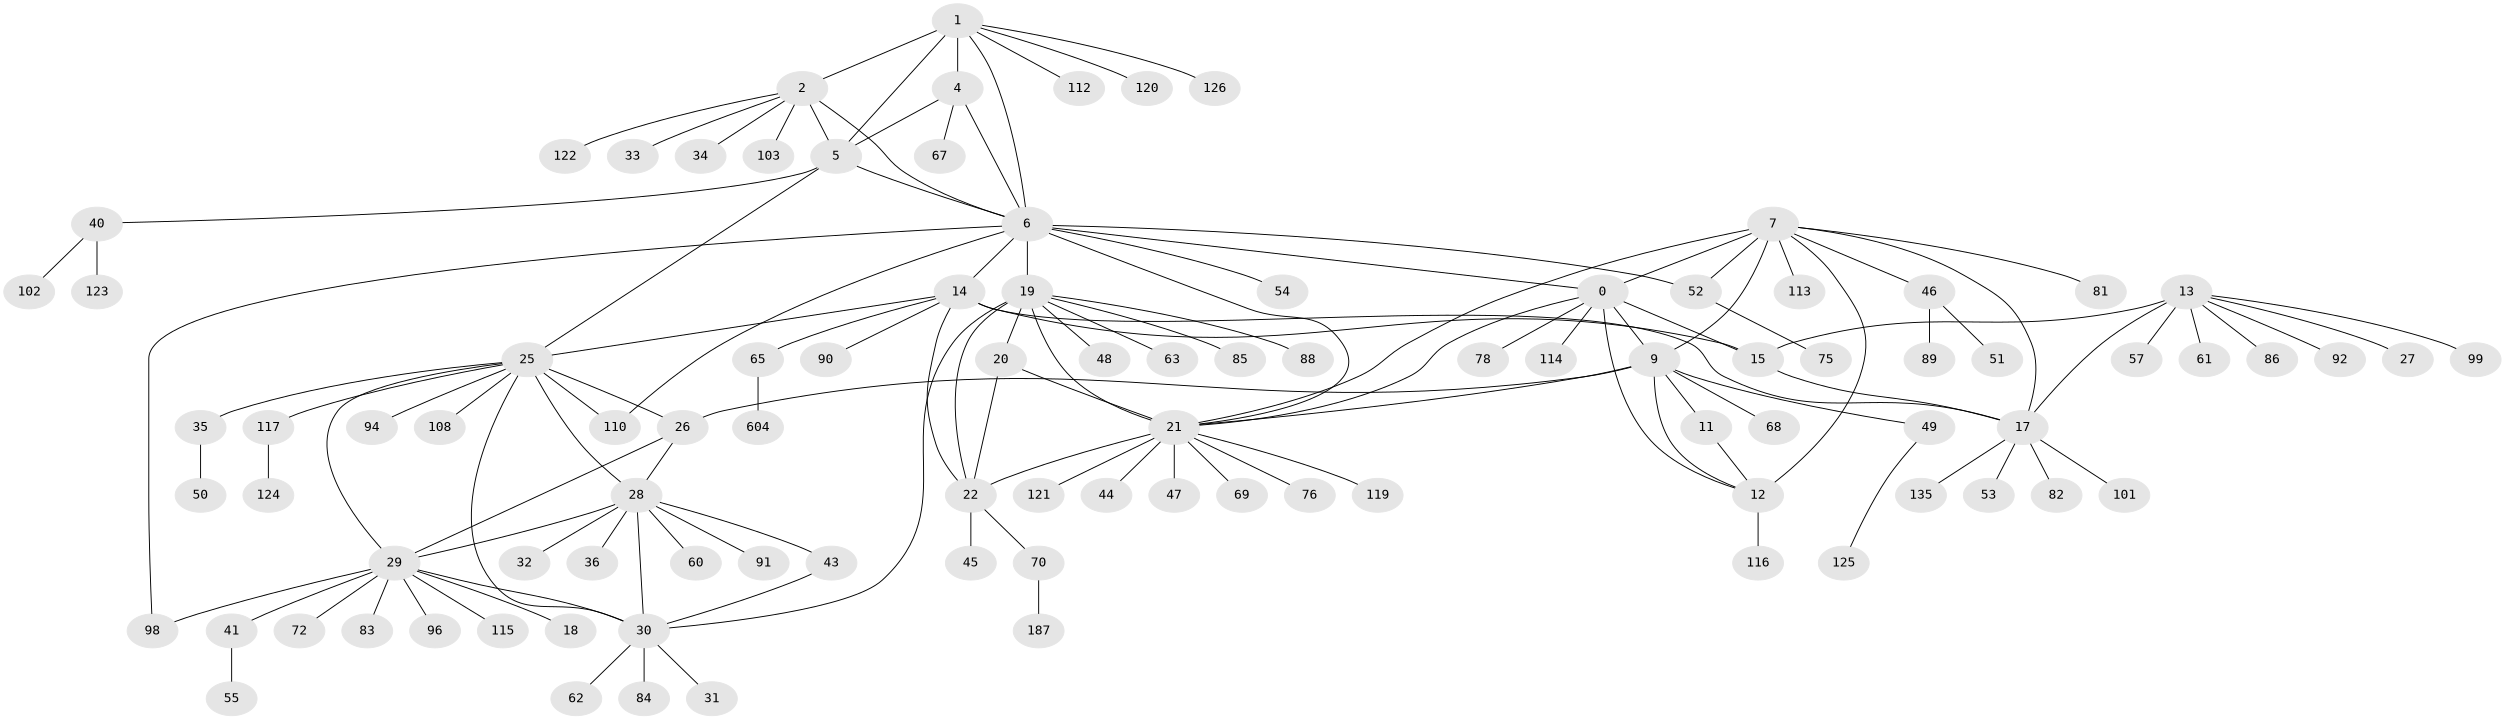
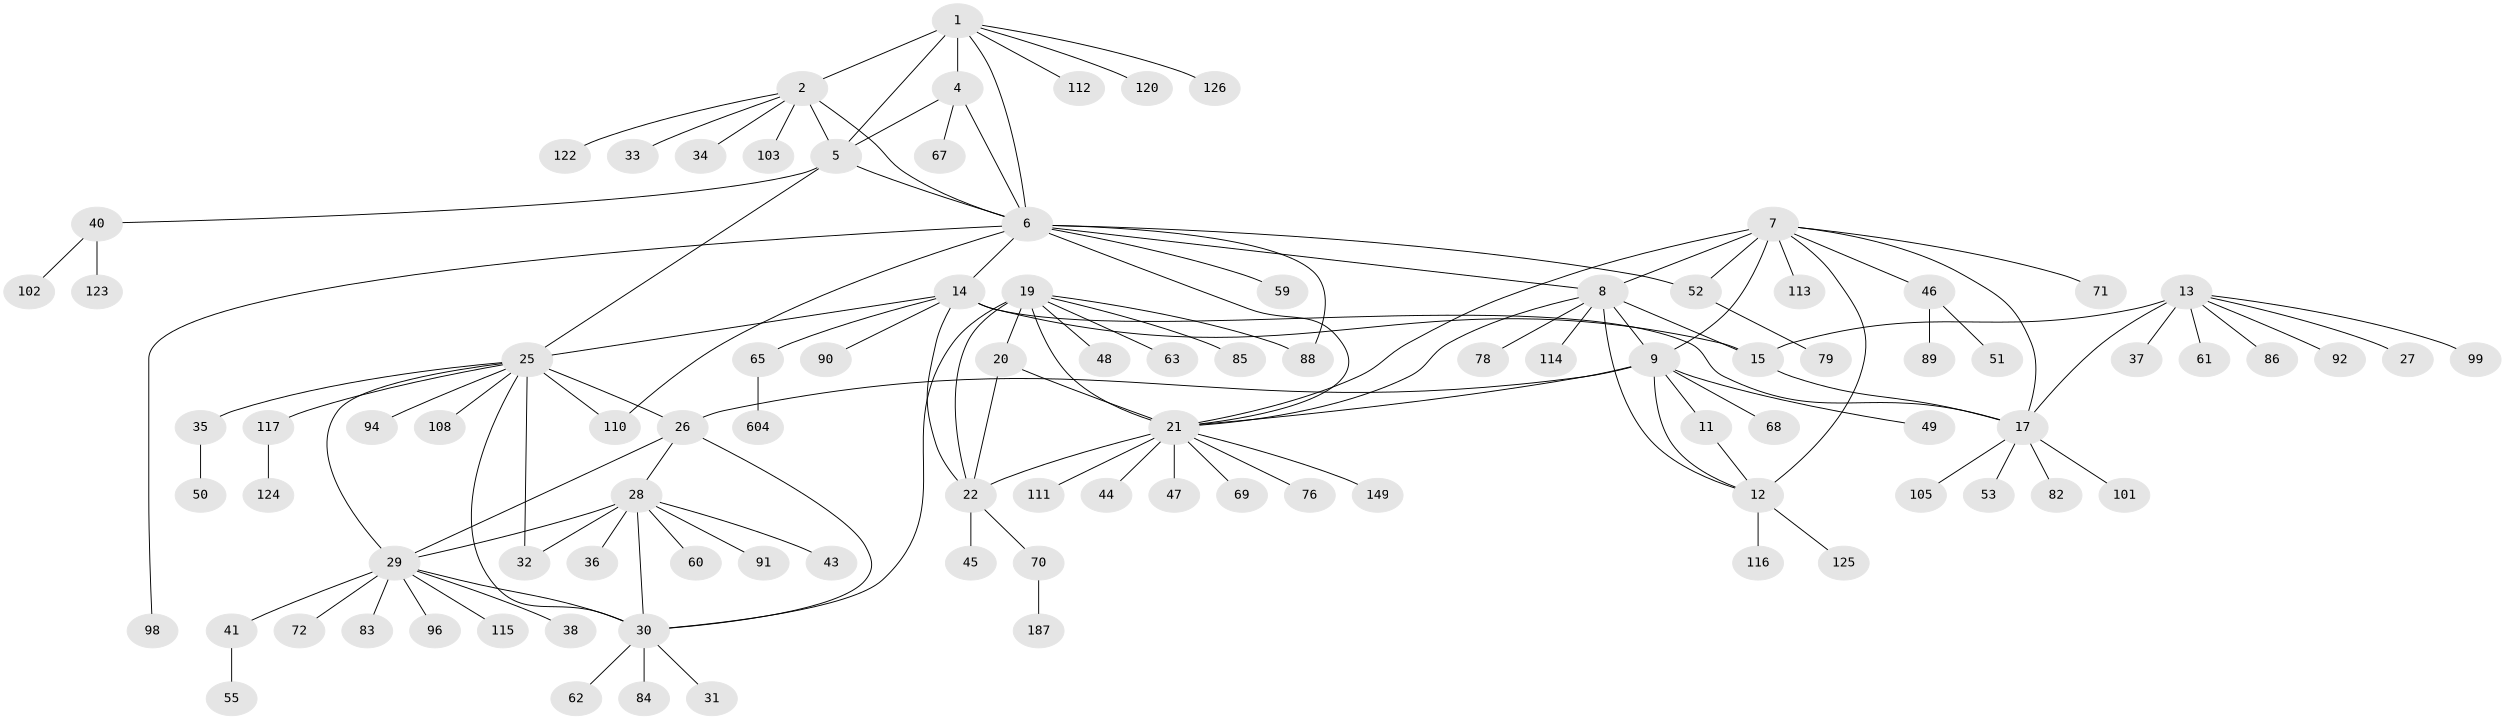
edge "6" -- "19": now "6" -- "88"
node "54": label "54" -> "59"
node "0": label "0" -> "8"
node "81": label "81" -> "71"
node "75": label "75" -> "79"
node "57": label "57" -> "37"
edge "25" -- "28": now "25" -- "32"
edge "49" -- "125": now "12" -- "125"
node "121": label "121" -> "111"
node "119": label "119" -> "149"
node "135": label "135" -> "105"
edge "29" -- "98": removed
edge "43" -- "30": now "26" -- "30"
node "18": label "18" -> "38"
